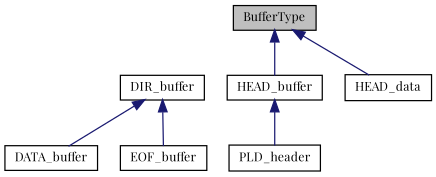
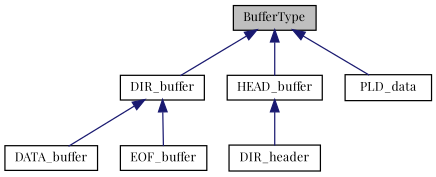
edge "DIR_buffer" -> "BufferType": added
node "HEAD_data": label "HEAD_data" -> "PLD_data"
node "PLD_header": label "PLD_header" -> "DIR_header"
